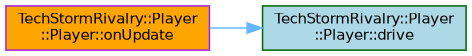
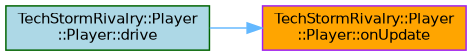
edge "TechStormRivalry::Player ::Player::onUpdate" -> "TechStormRivalry::Player ::Player::drive": reversed
